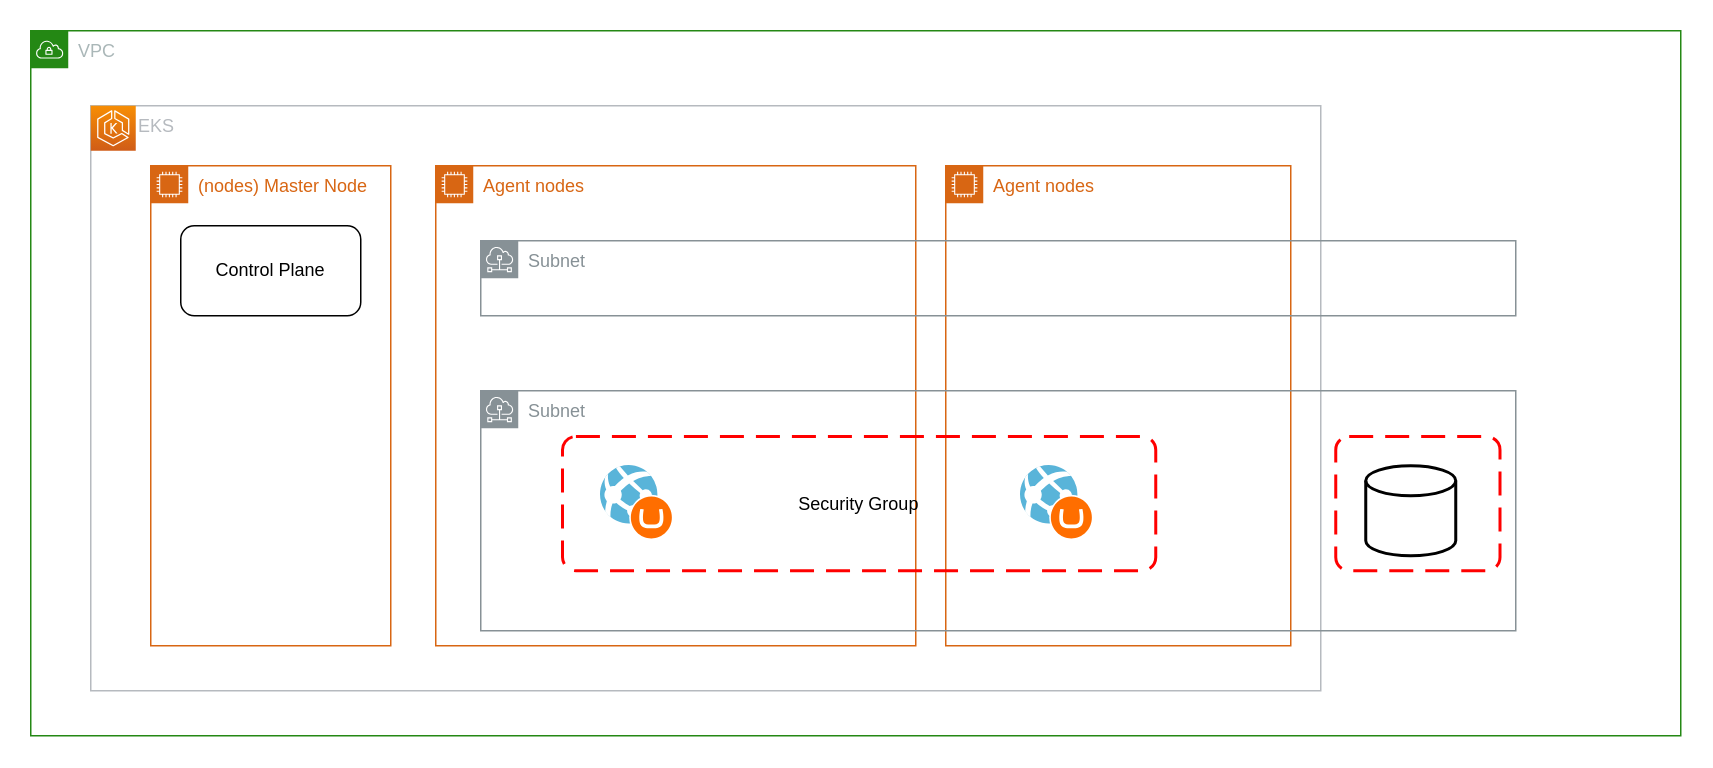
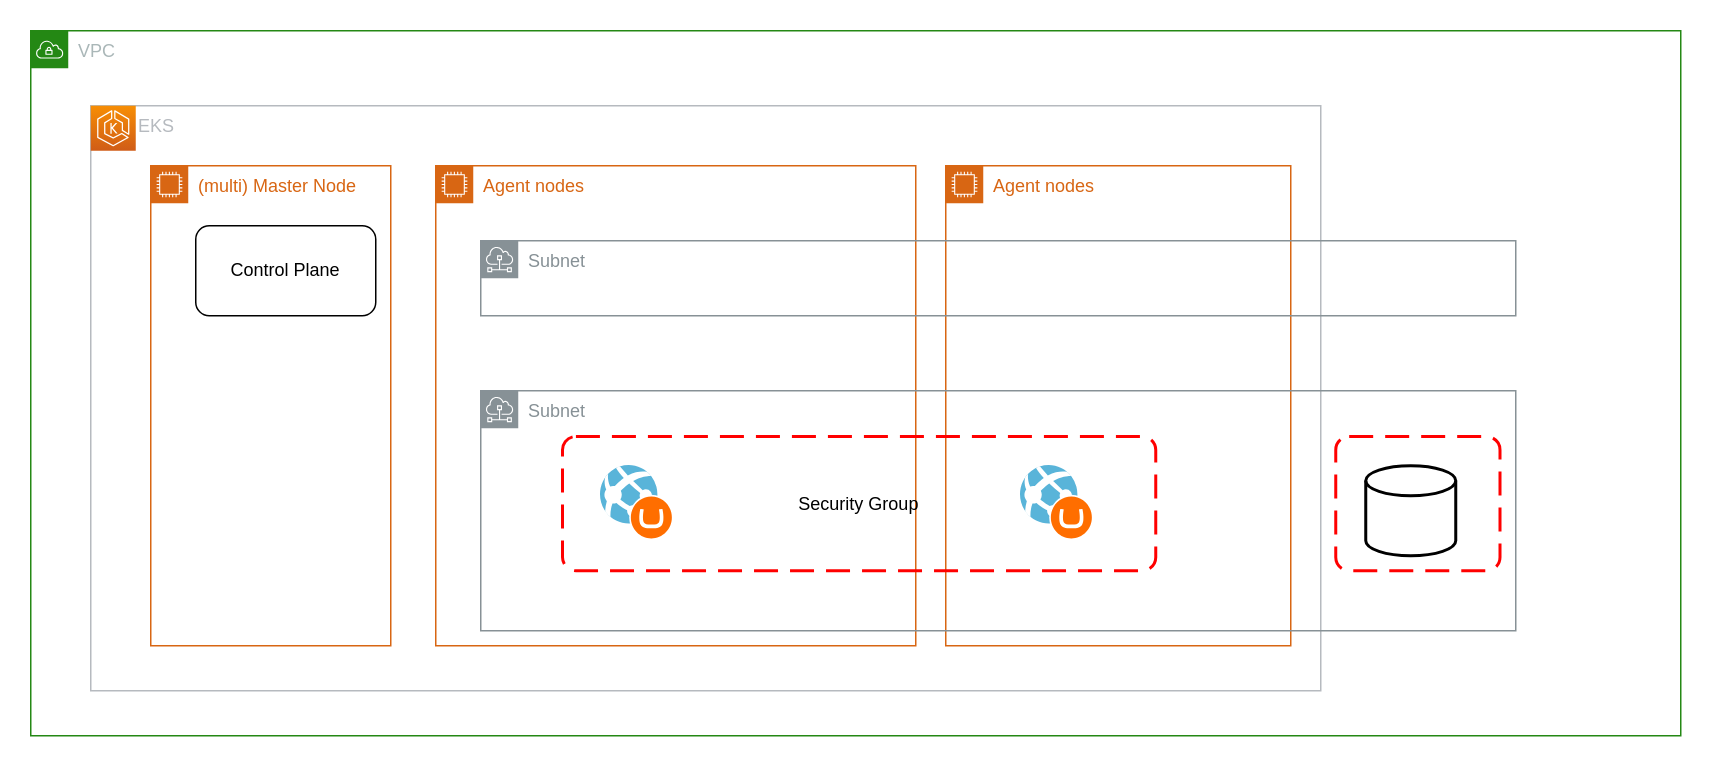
node "(nodes) Master Node": label "(nodes) Master Node" -> "(multi) Master Node"
node "Control Plane": moved (271, 271) -> (286, 271)
